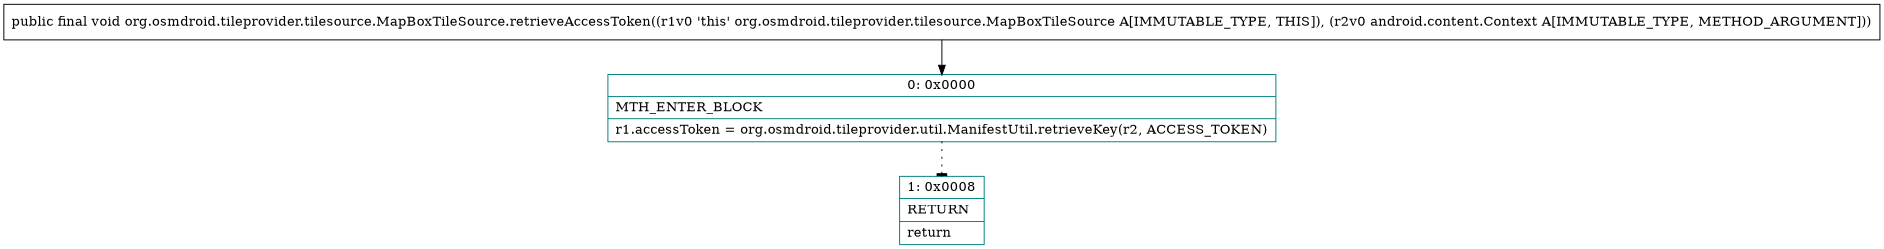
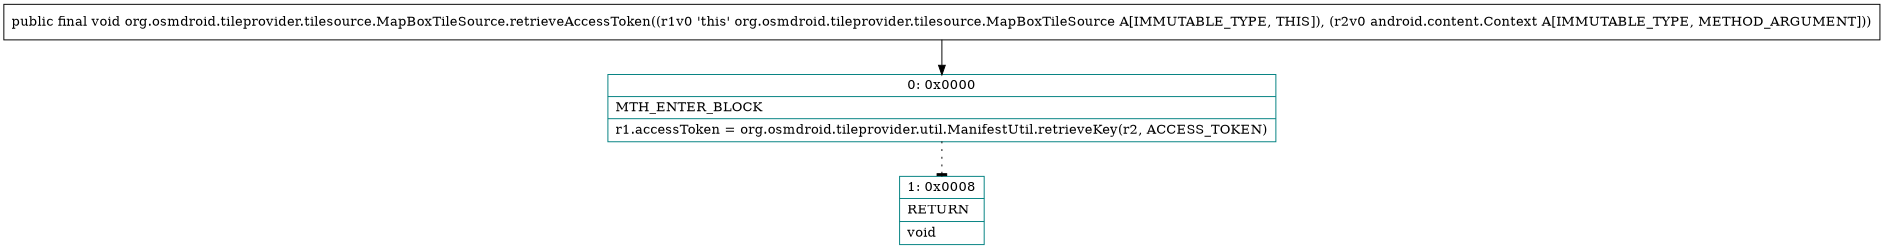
node "1: 0x0008": text "return" -> "void"
